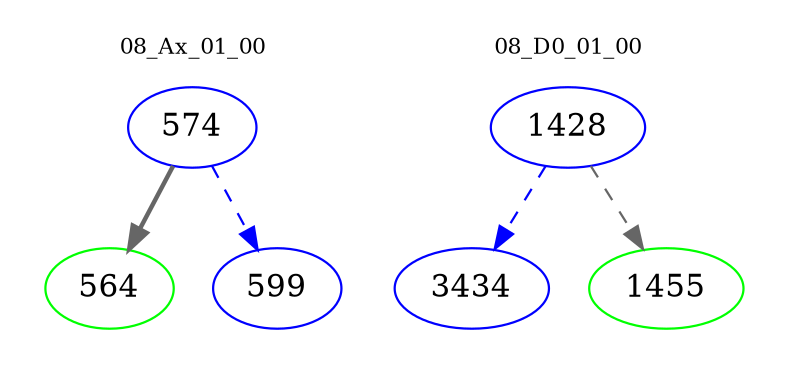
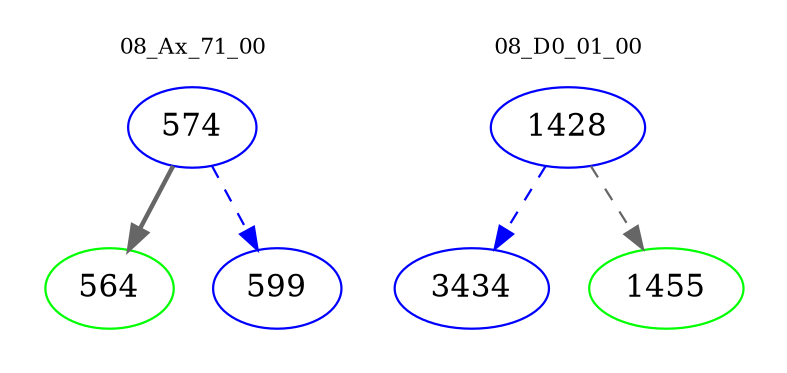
cluster "08_Ax_01_00": label "08_Ax_01_00" -> "08_Ax_71_00"
